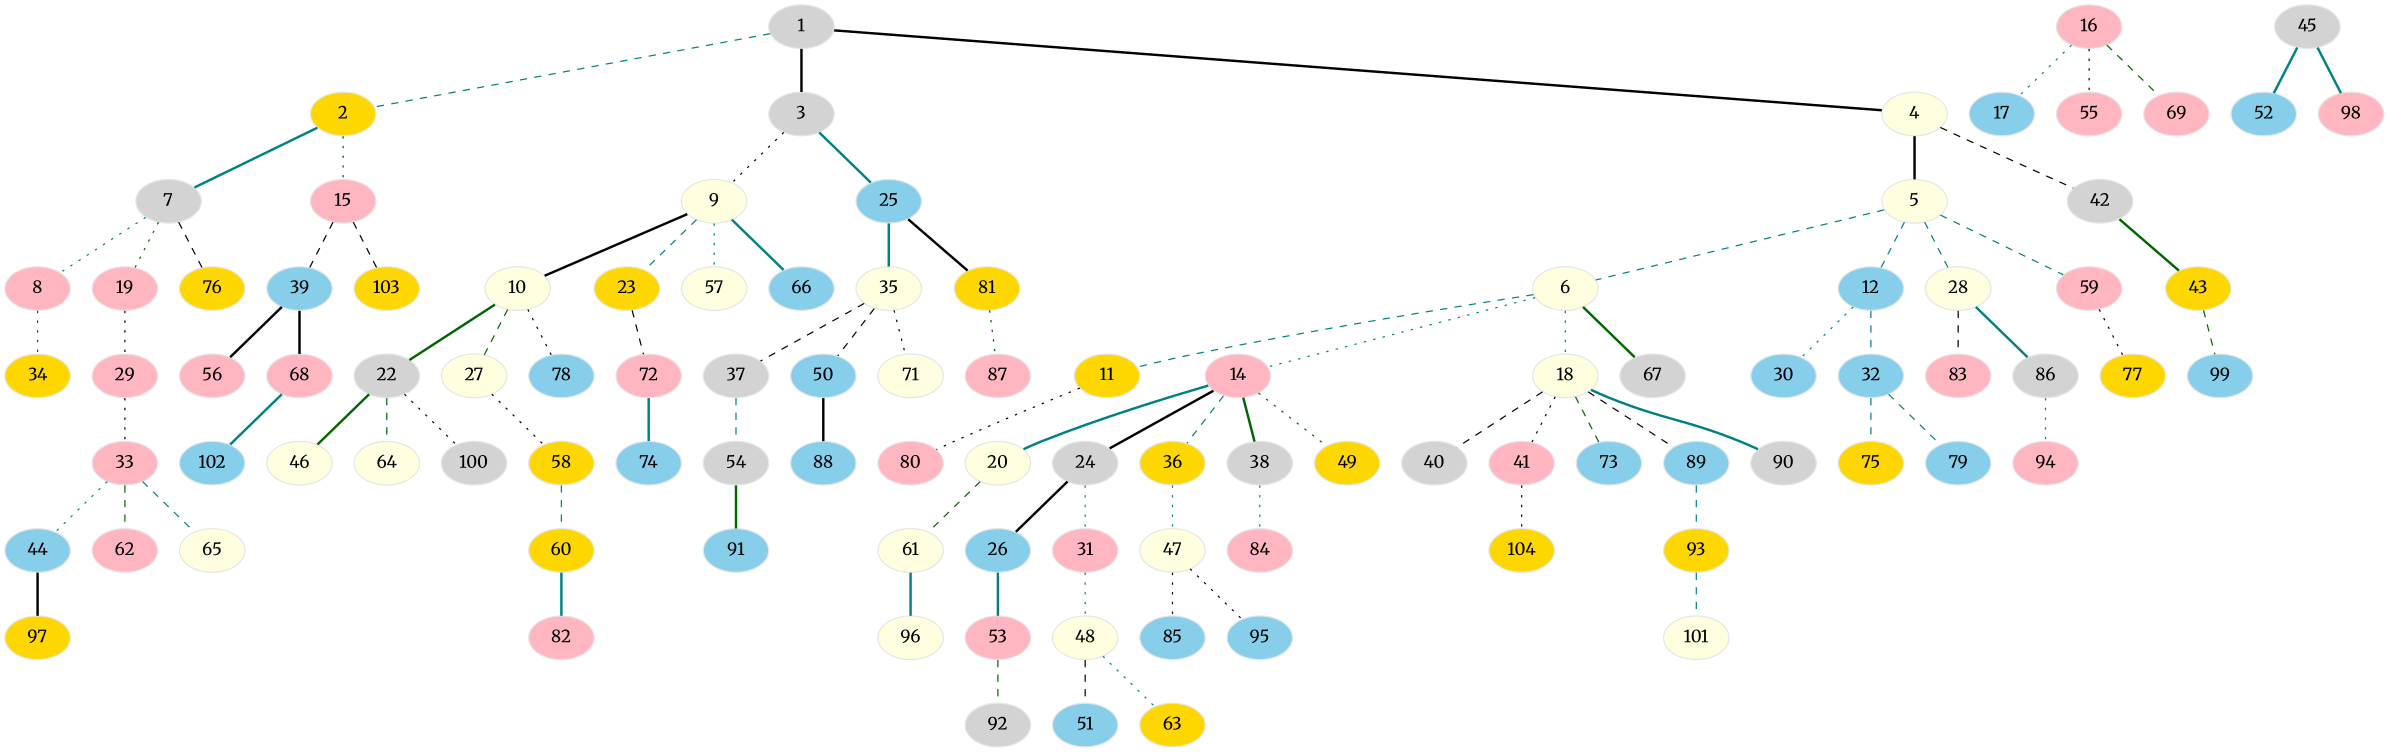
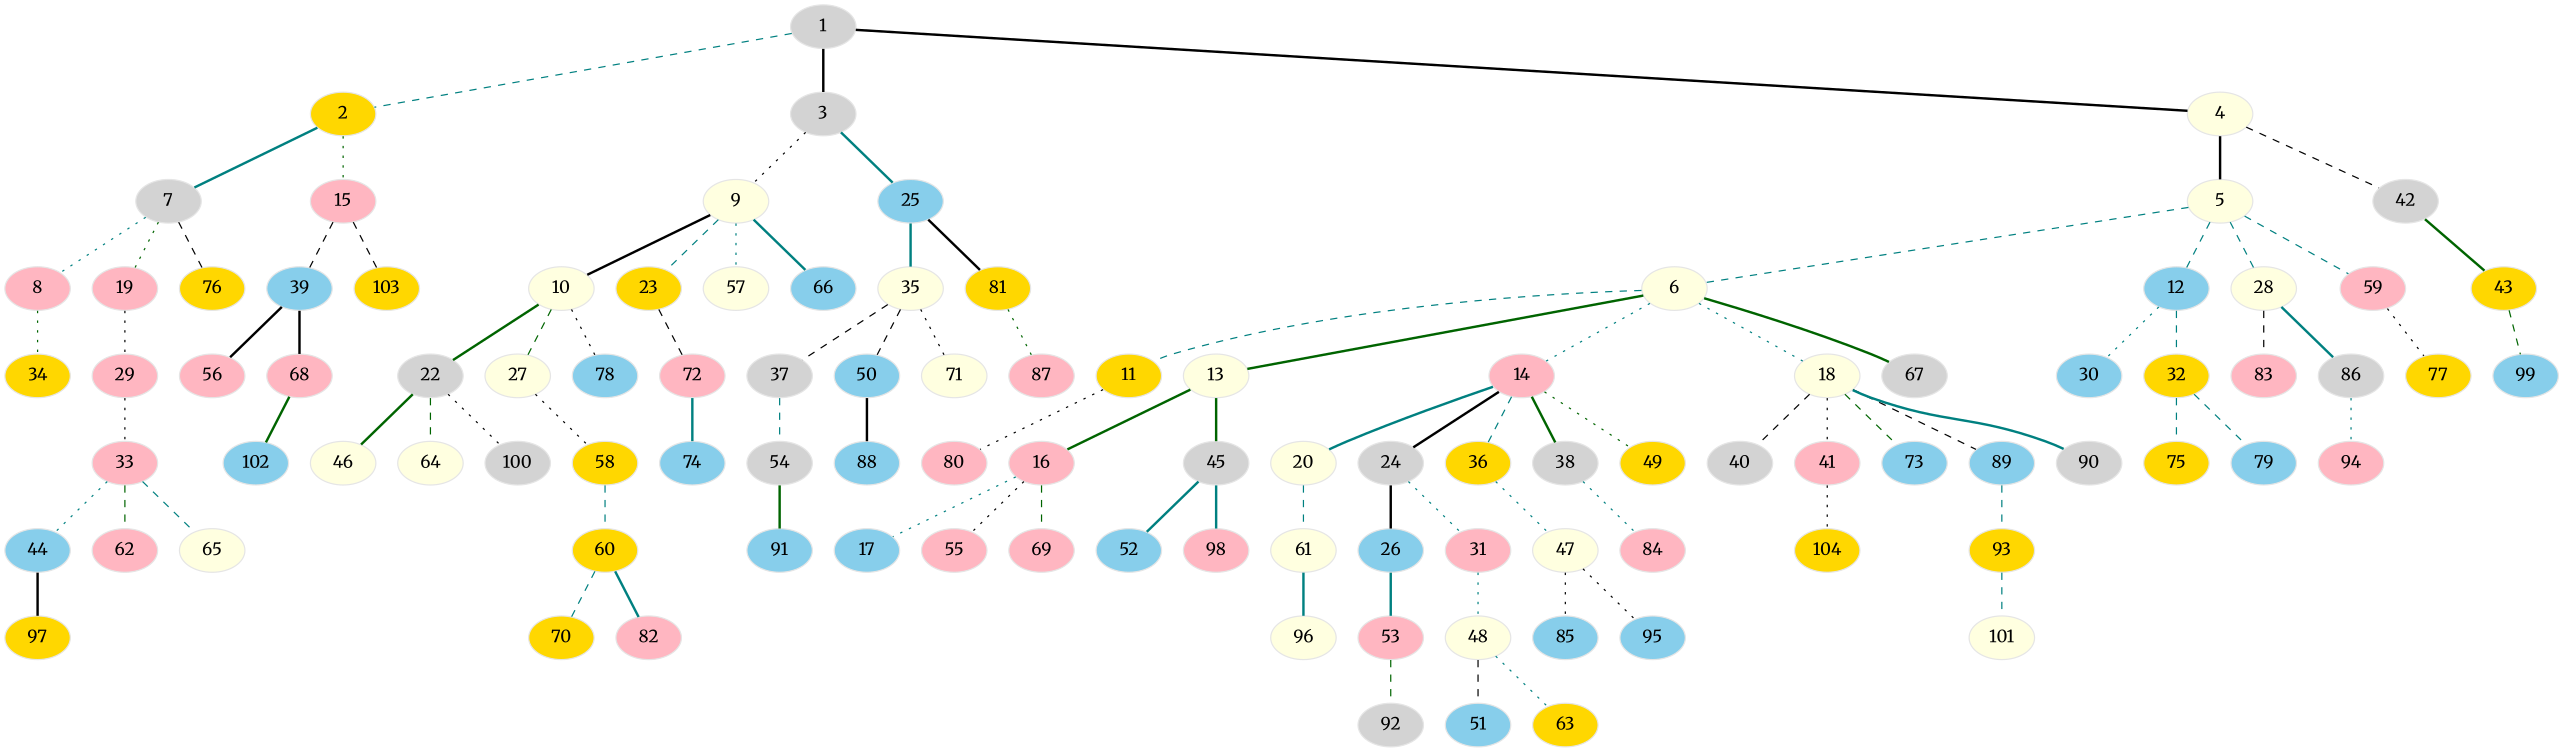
node "13": added
node "32": fillcolor skyblue -> gold
edge "68" -- "102": color teal -> darkgreen
edge "20" -- "61": color darkgreen -> teal
node "70": added
